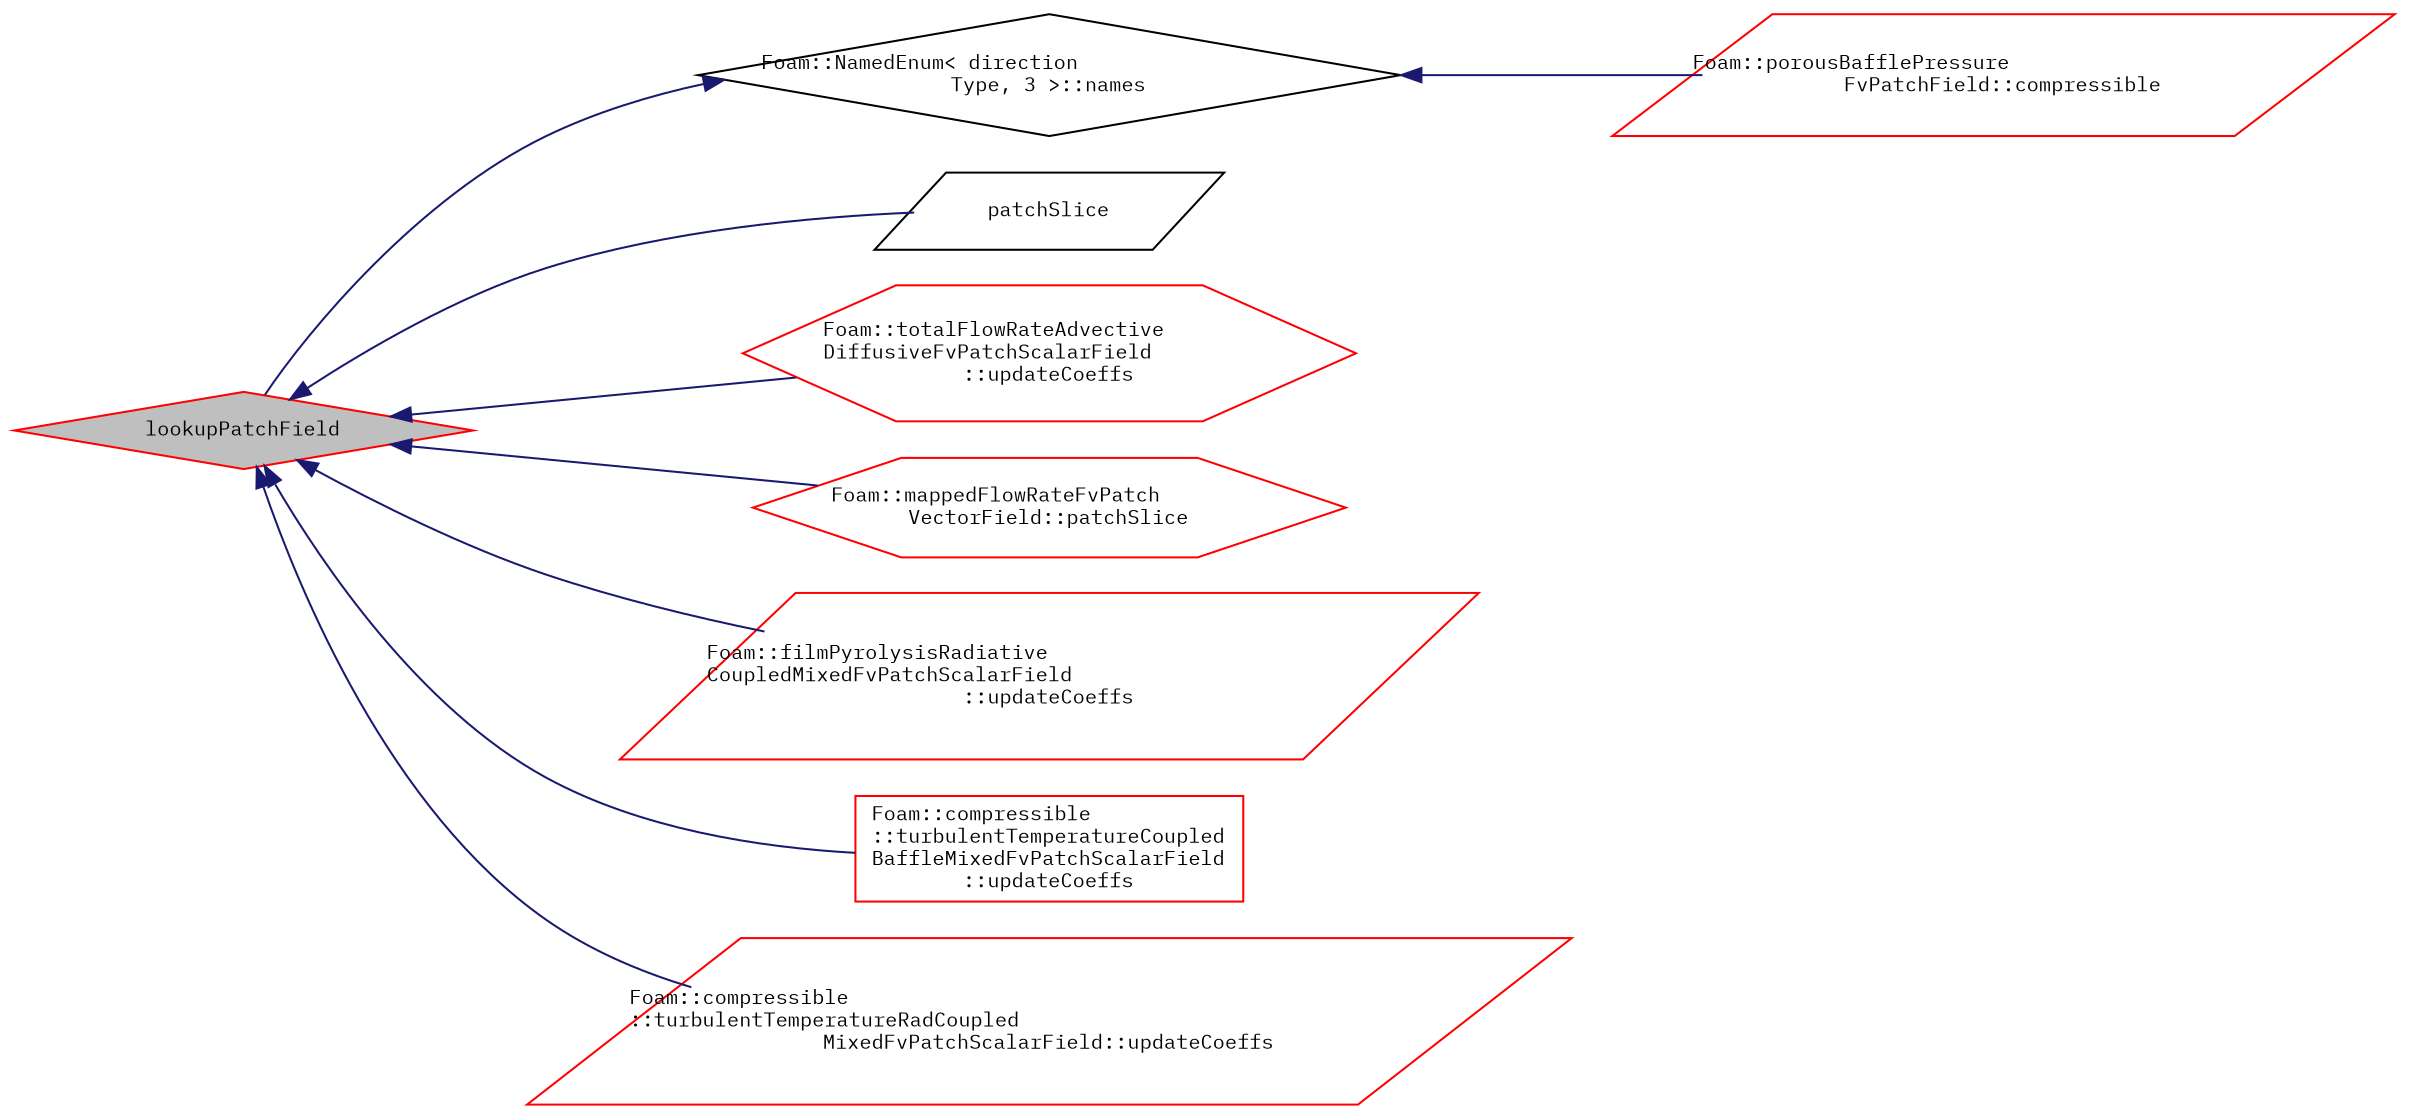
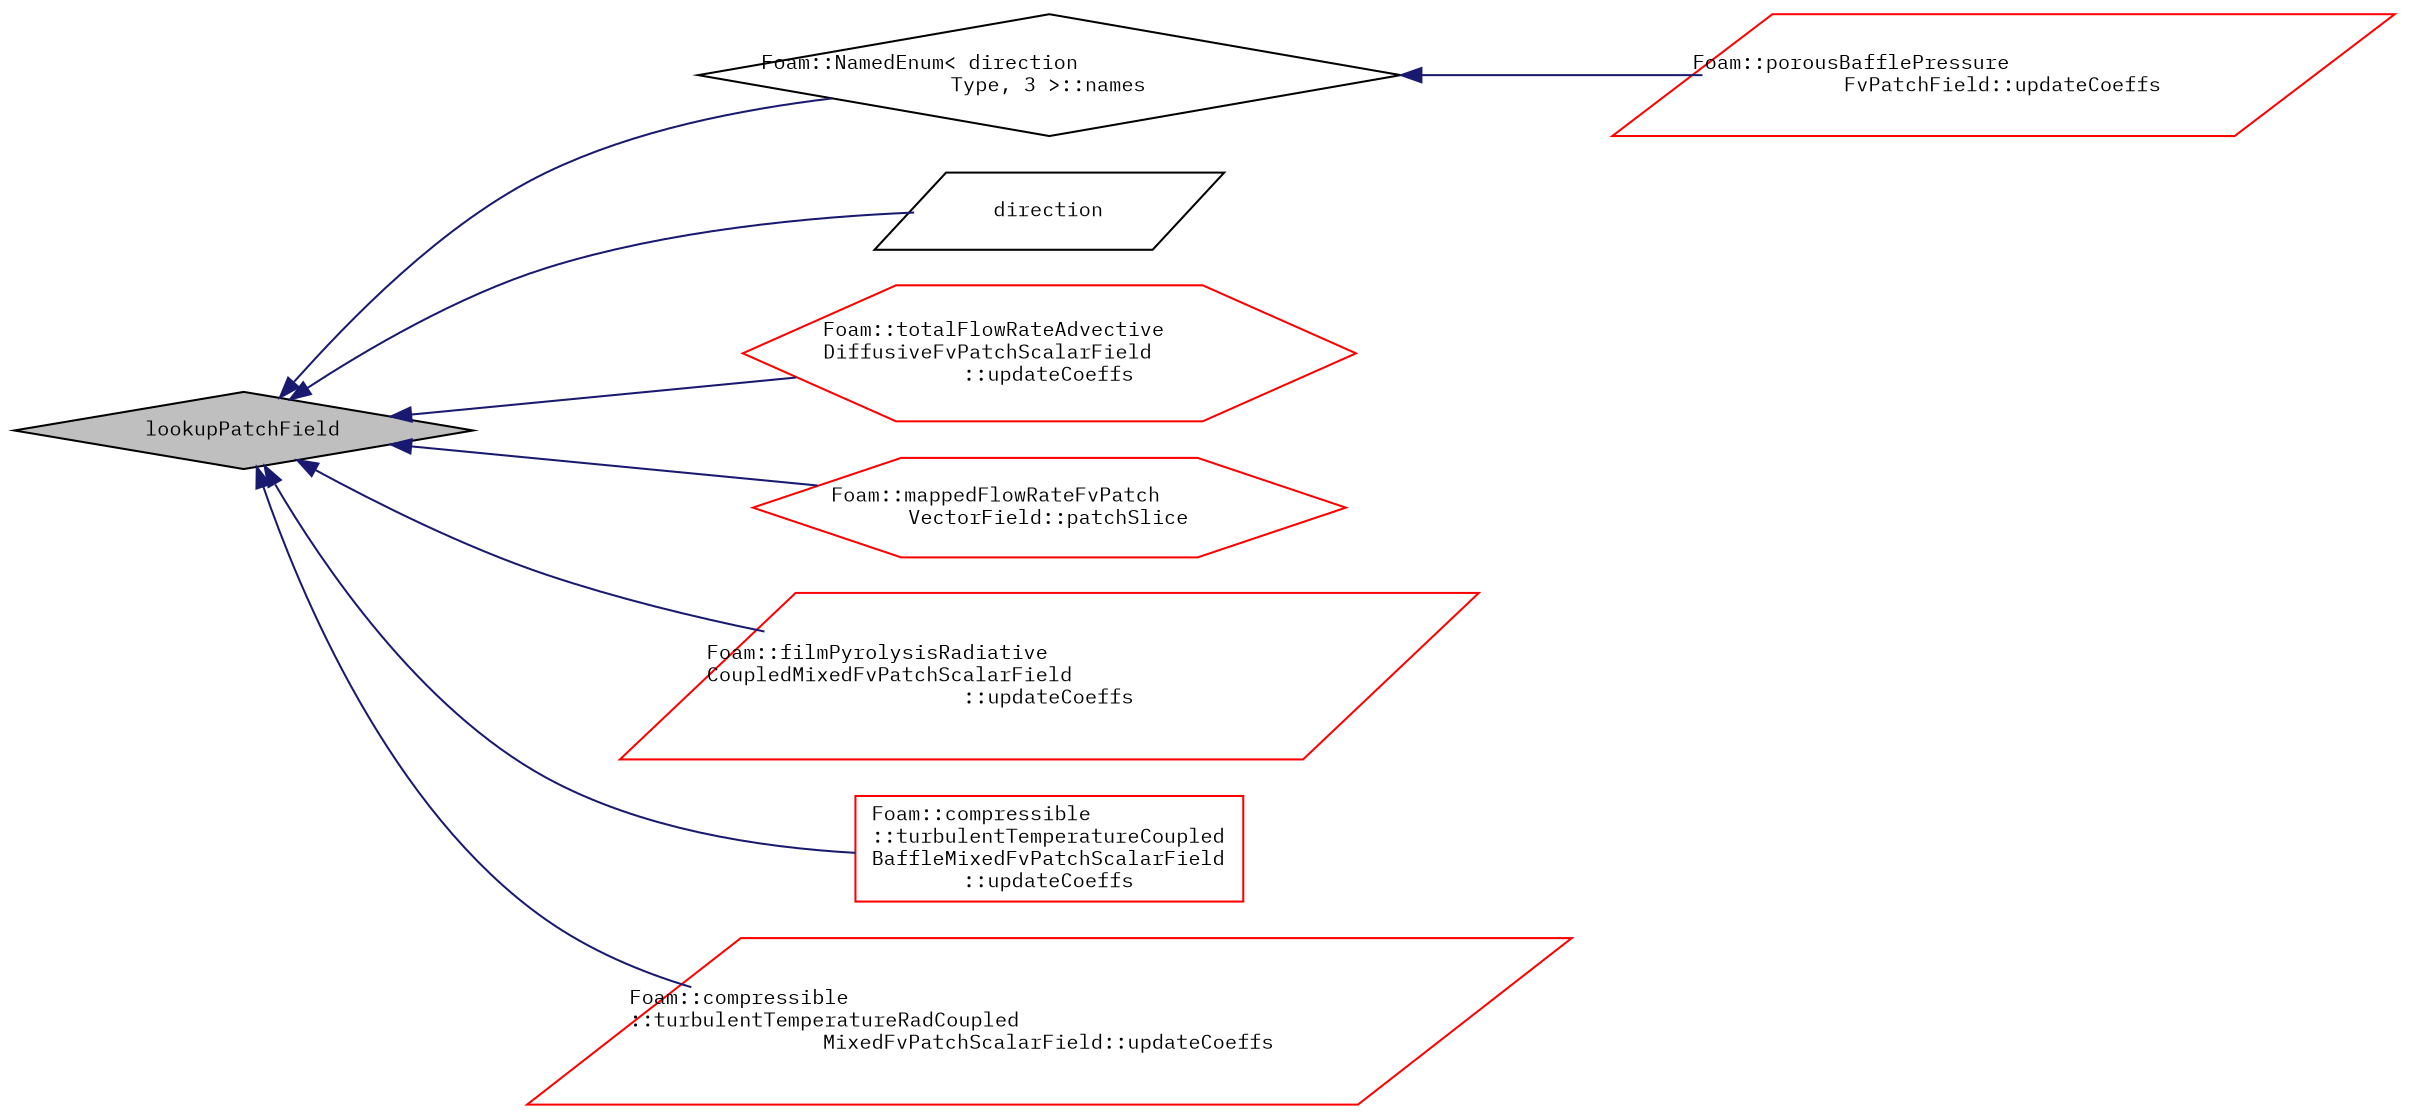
node "Foam::porousBafflePressure FvPatchField::compressible": label "Foam::porousBafflePressure FvPatchField::compressible" -> "Foam::porousBafflePressure FvPatchField::updateCoeffs"
edge "lookupPatchField" -> "Foam::NamedEnum< direction Type, 3 >::names": reversed
node "patchSlice": label "patchSlice" -> "direction"
node "lookupPatchField": color red -> black
